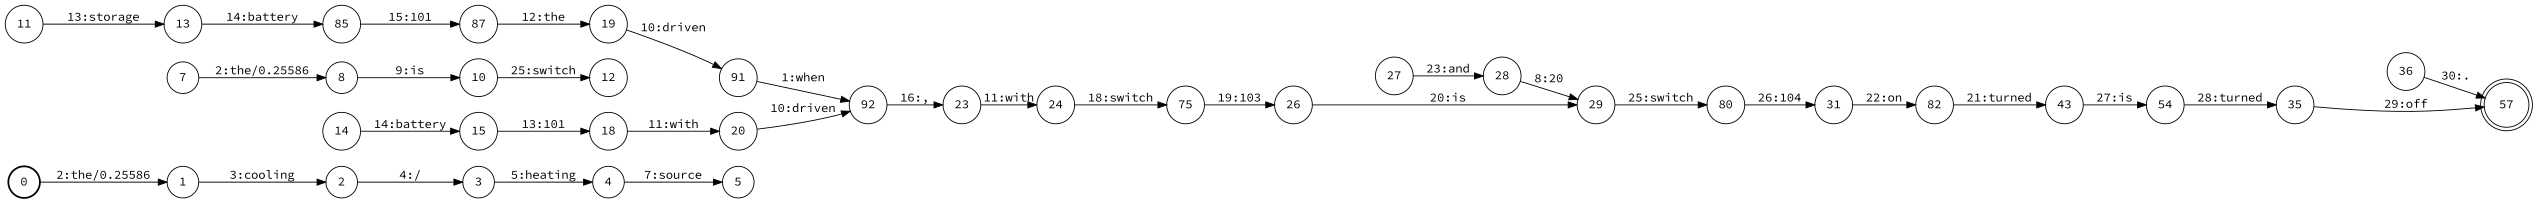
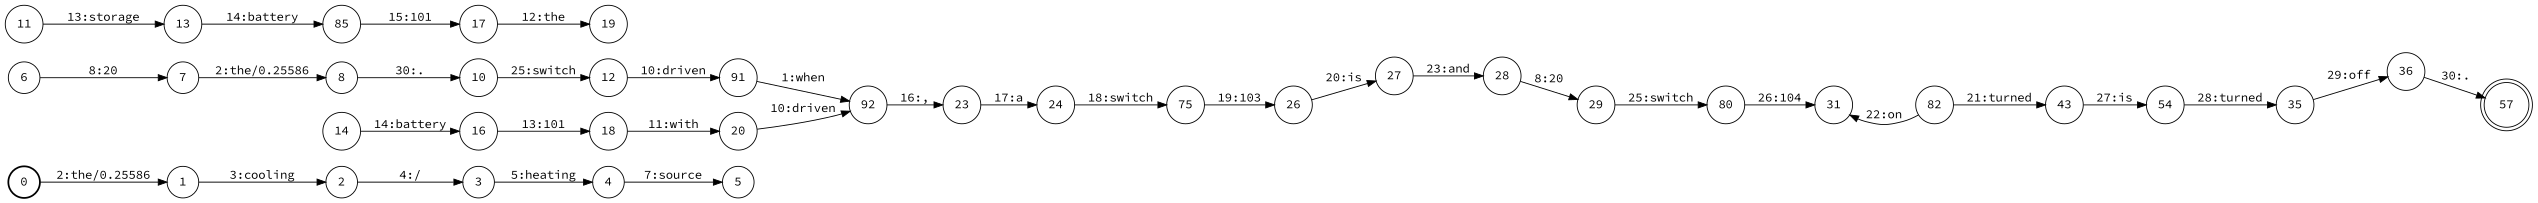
node "87": label "87" -> "17"
edge "19" -> "91": now "12" -> "91"
edge "8" -> "10": label "9:is" -> "30:."
node "6": added
edge "23" -> "24": label "11:with" -> "17:a"
edge "26" -> "29": now "26" -> "27"
edge "31" -> "82": reversed
edge "35" -> "57": now "35" -> "36"
node "15": label "15" -> "16"
